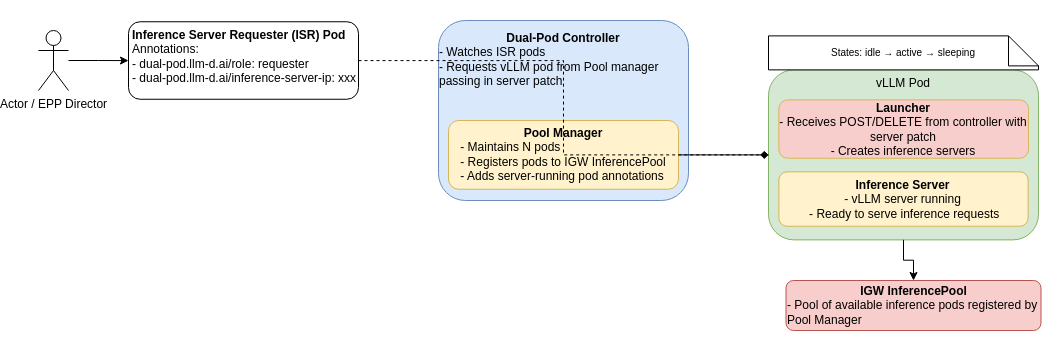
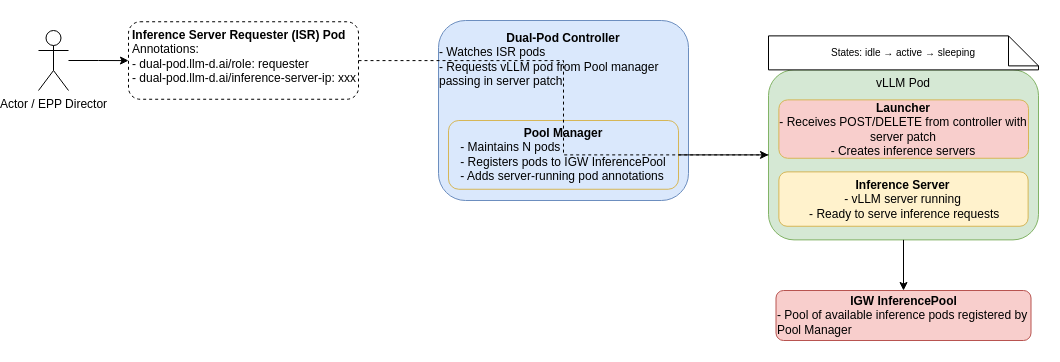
node "Inference Server Requester (ISR) Pod Annotations: - dual-pod.llm-d.ai/role: requester - dual-pod.llm-d.ai/inference-server-ip: xxx": style solid -> dashed
edge "Inference Server Requester (ISR) Pod Annotations: - dual-pod.llm-d.ai/role: requester - dual-pod.llm-d.ai/inference-server-ip: xxx" -> "vLLM Pod": arrowhead diamond -> classic
node "Pool Manager - Maintains N pods - Registers pods to IGW InferencePool - Adds server-running pod annotations": fillcolor #fff2cc -> #dae8fc
node "IGW InferencePool - Pool of available inference pods registered by Pool Manager": moved (914, 306) -> (904, 316)
